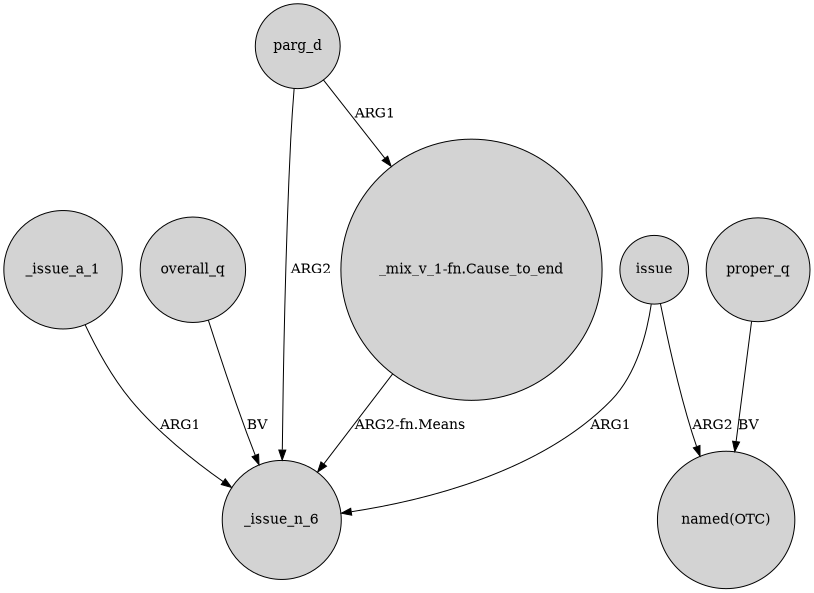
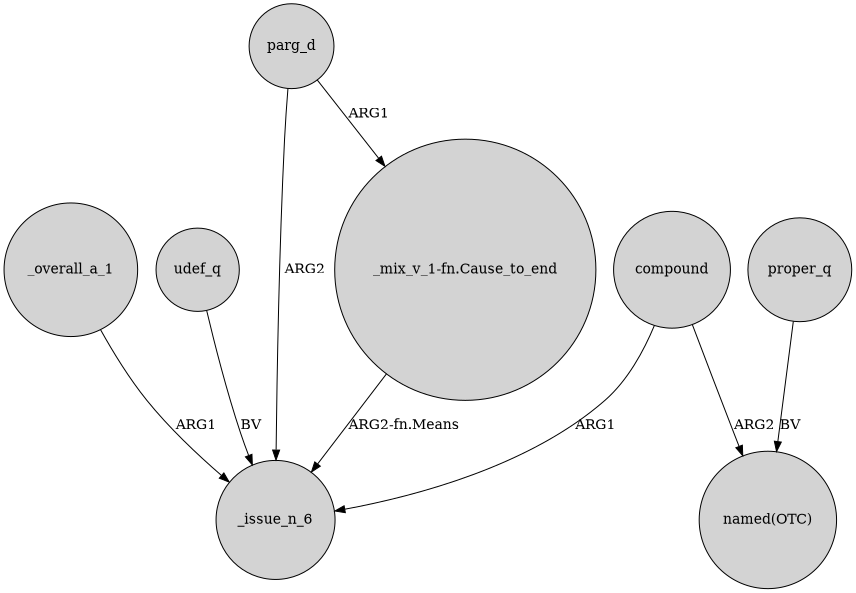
node "_issue_a_1": label "_issue_a_1" -> "_overall_a_1"
node "overall_q": label "overall_q" -> "udef_q"
node "issue": label "issue" -> "compound"
